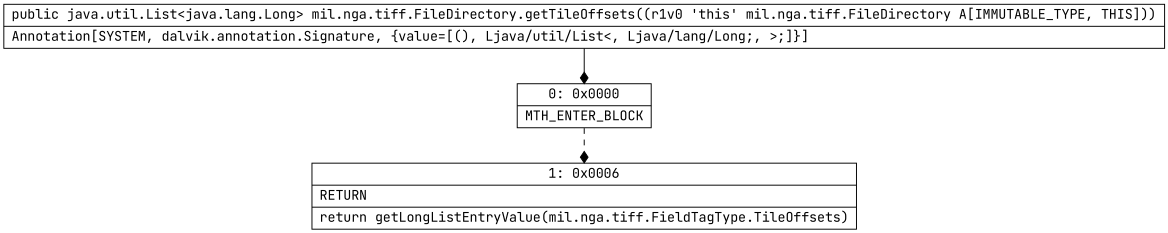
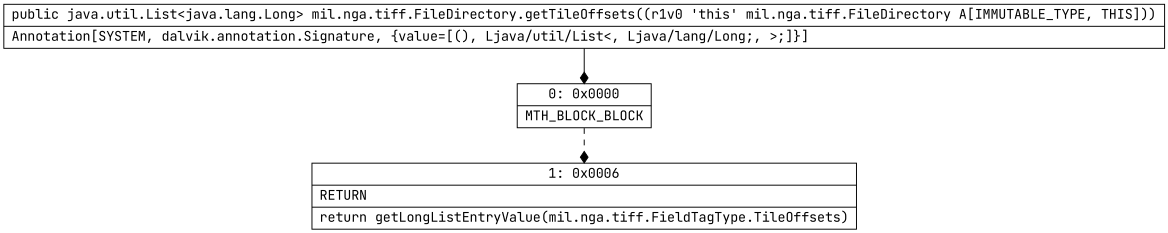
node "0: 0x0000": text "MTH_ENTER_BLOCK" -> "MTH_BLOCK_BLOCK"
